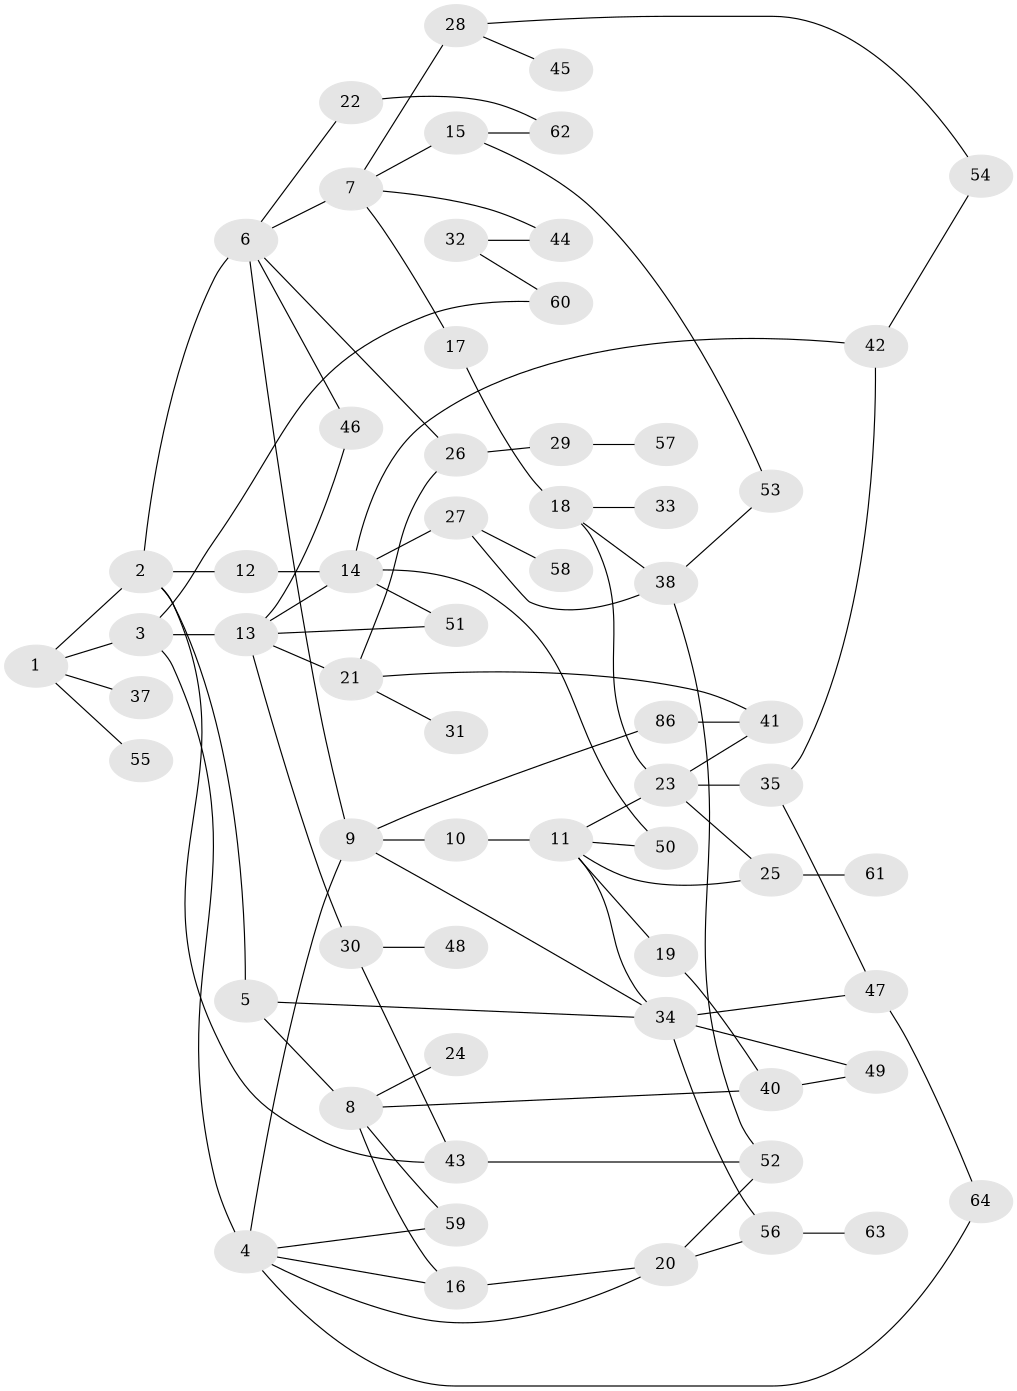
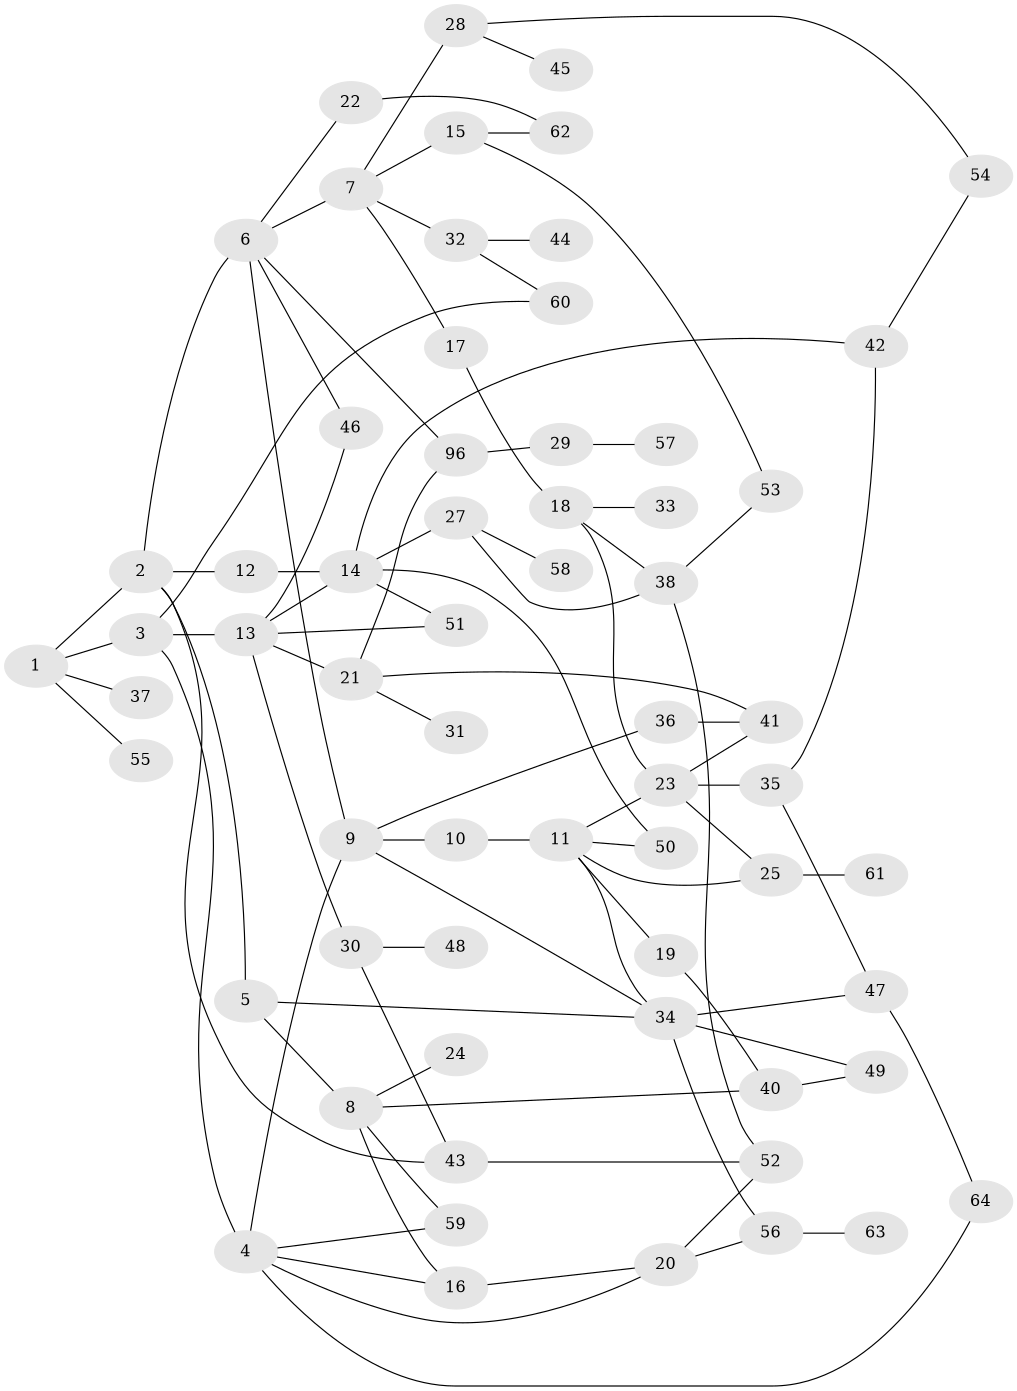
edge "7" -- "44": now "7" -- "32"
node "26": label "26" -> "96"
node "86": label "86" -> "36"
